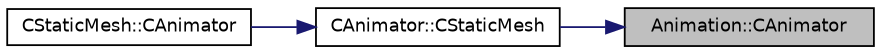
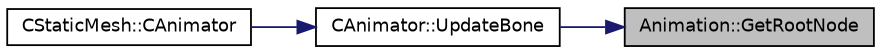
node "CAnimator::CStaticMesh": label "CAnimator::CStaticMesh" -> "CAnimator::UpdateBone"
node "Animation::CAnimator": label "Animation::CAnimator" -> "Animation::GetRootNode"
